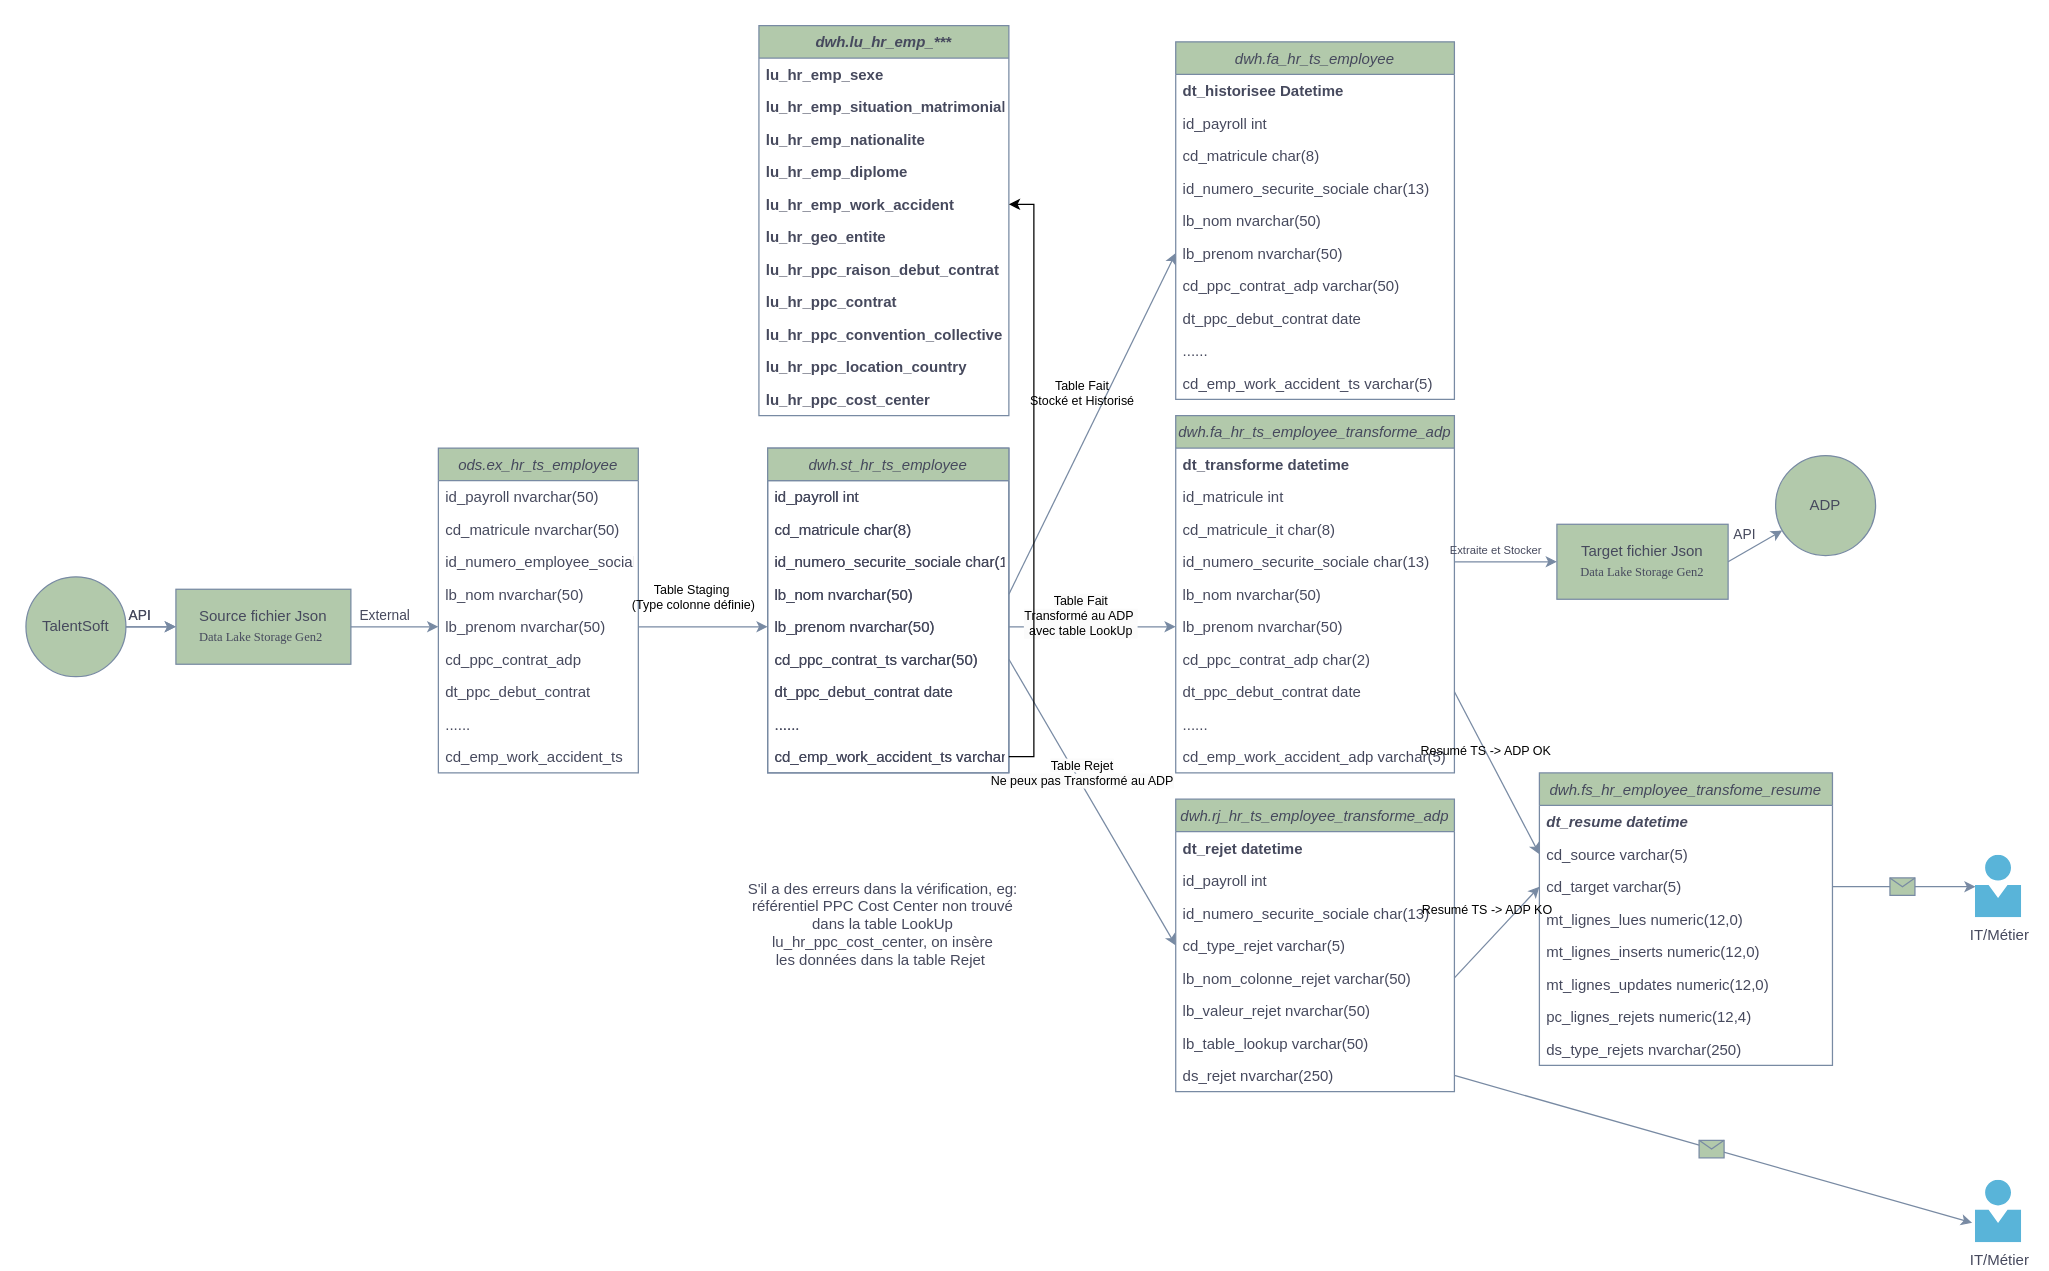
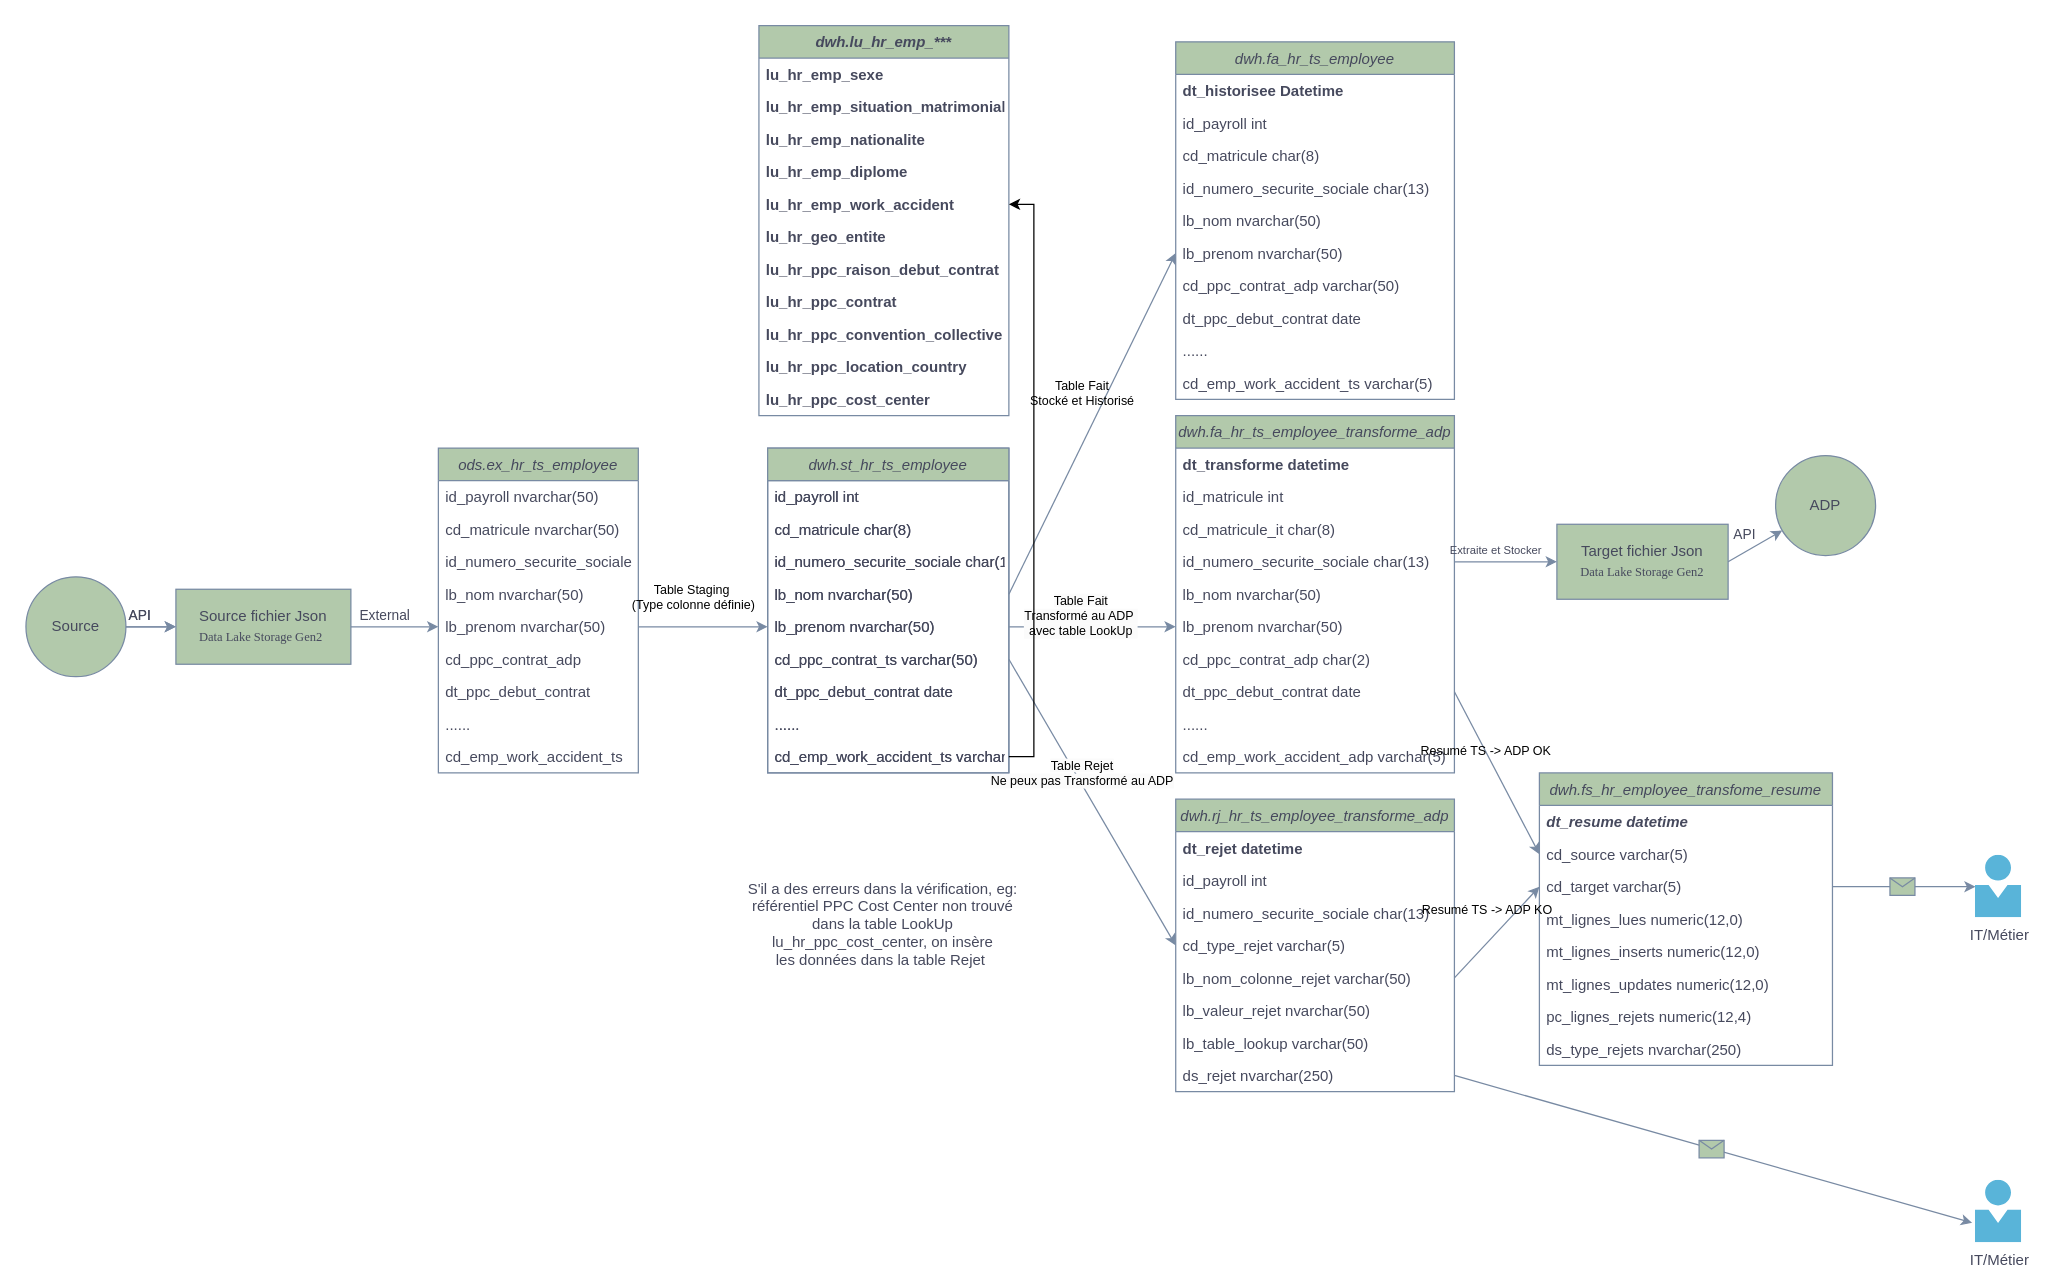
node "id_numero_employee_sociale": label "id_numero_employee_sociale" -> "id_numero_securite_sociale"
node "TalentSoft": label "TalentSoft" -> "Source"
